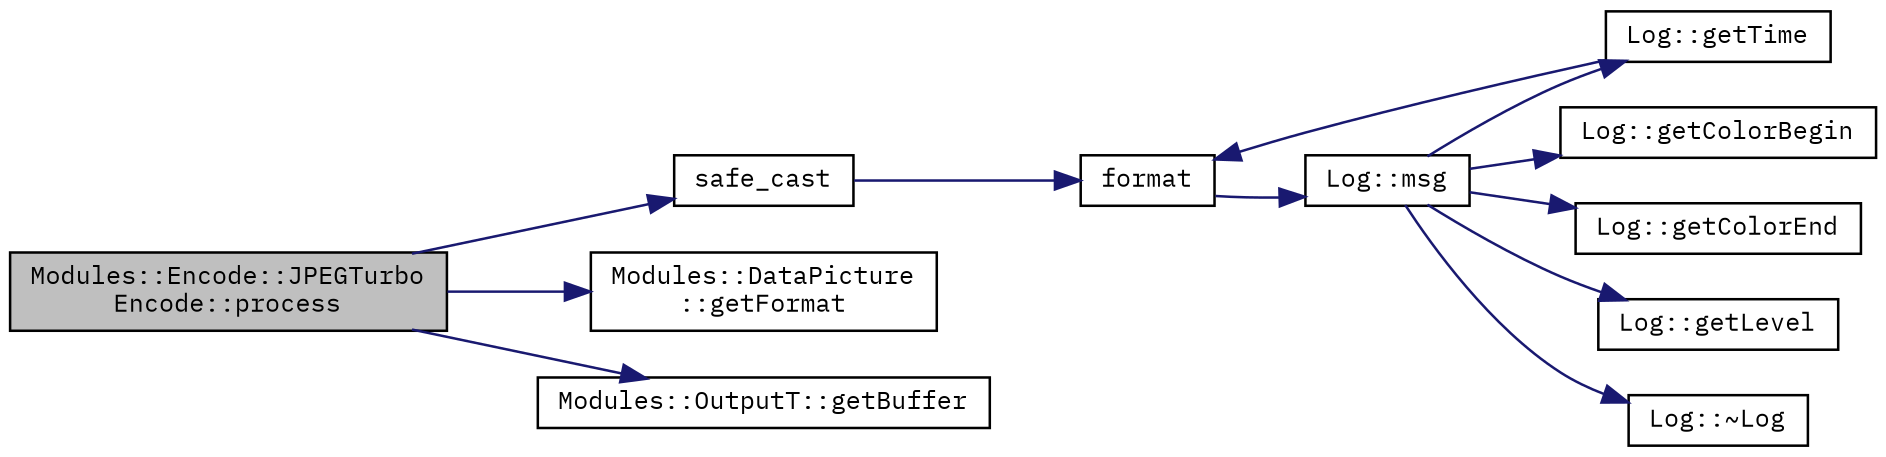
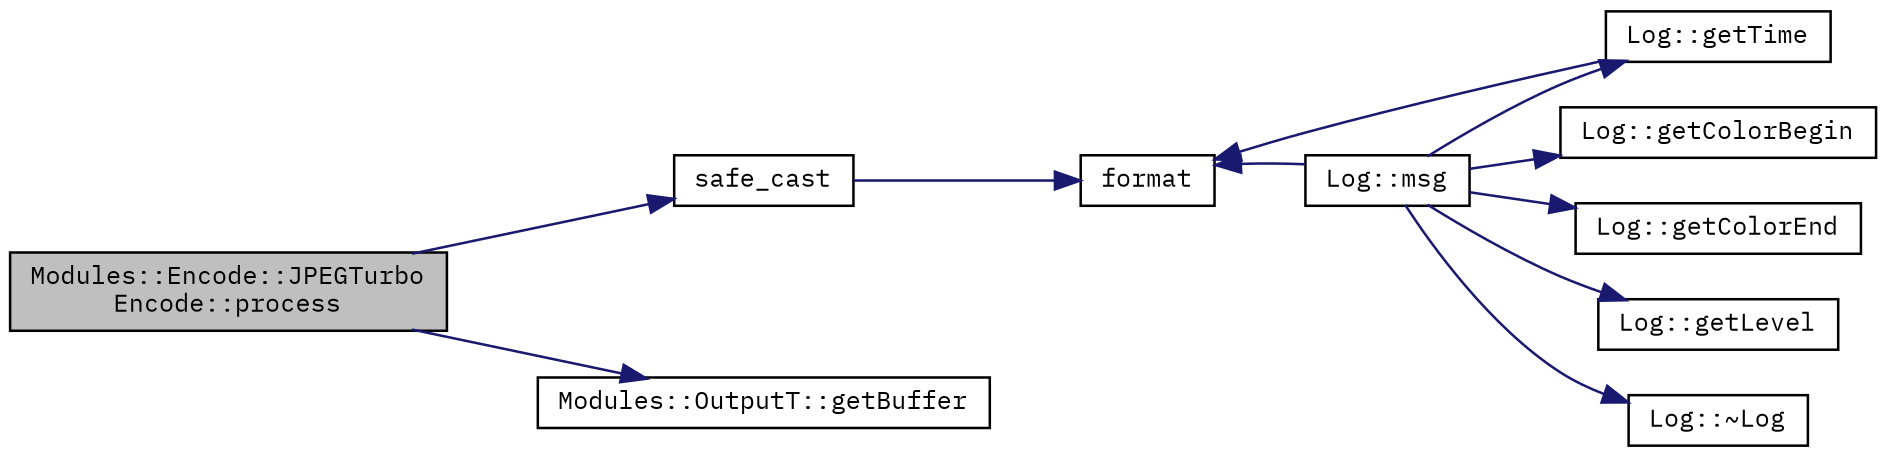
edge "format" -> "Log::msg": reversed
node "Modules::DataPicture ::getFormat": removed
